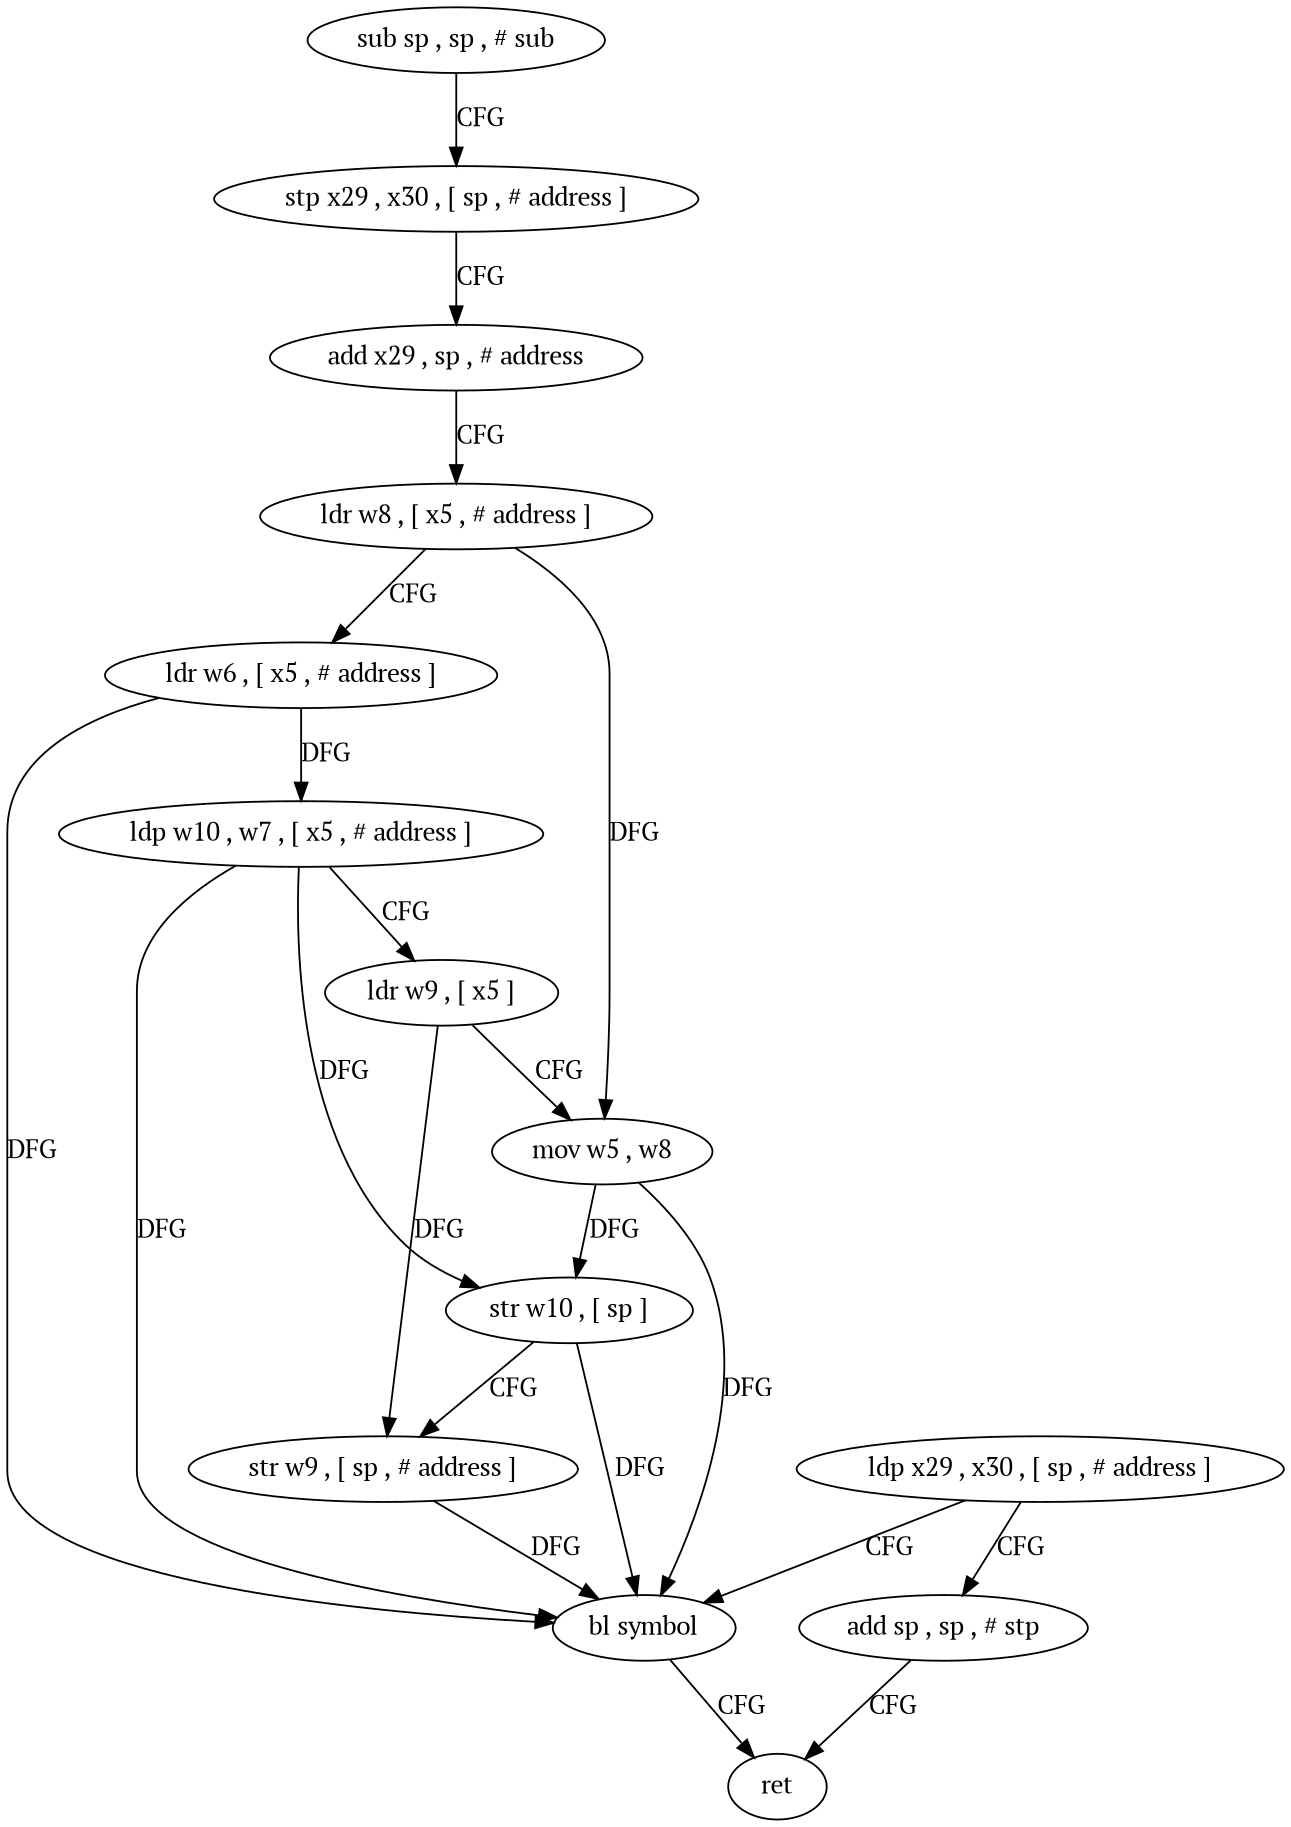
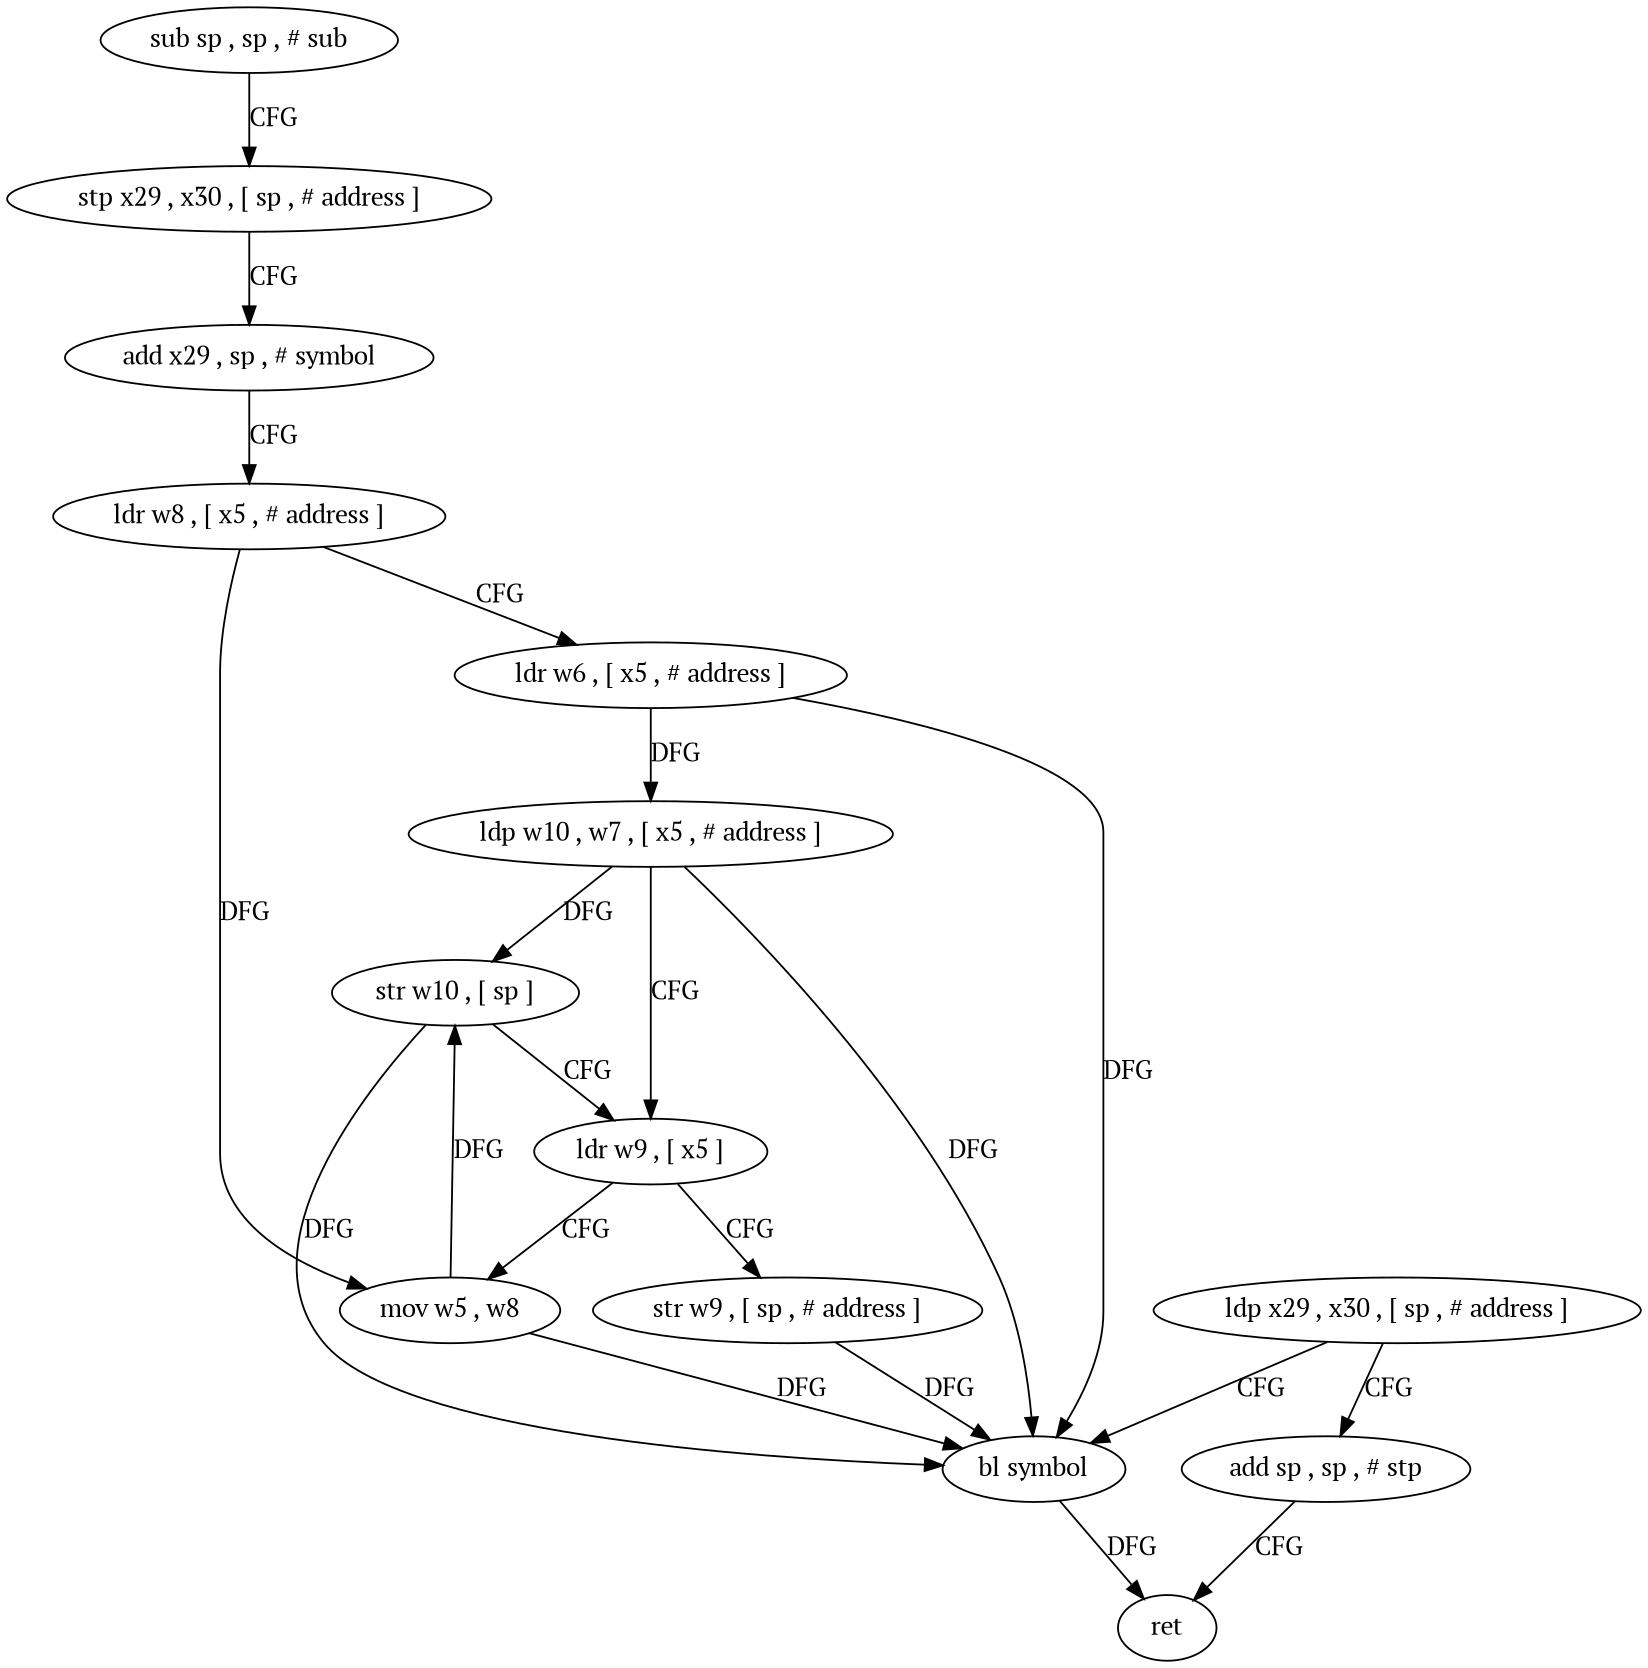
node "add x29 , sp , # address": label "add x29 , sp , # address" -> "add x29 , sp , # symbol"
edge "ldr w9 , [ x5 ]" -> "str w9 , [ sp , # address ]": label "DFG" -> "CFG"
edge "str w10 , [ sp ]" -> "str w9 , [ sp , # address ]": now "str w10 , [ sp ]" -> "ldr w9 , [ x5 ]"
edge "bl symbol" -> "ret": label "CFG" -> "DFG"
